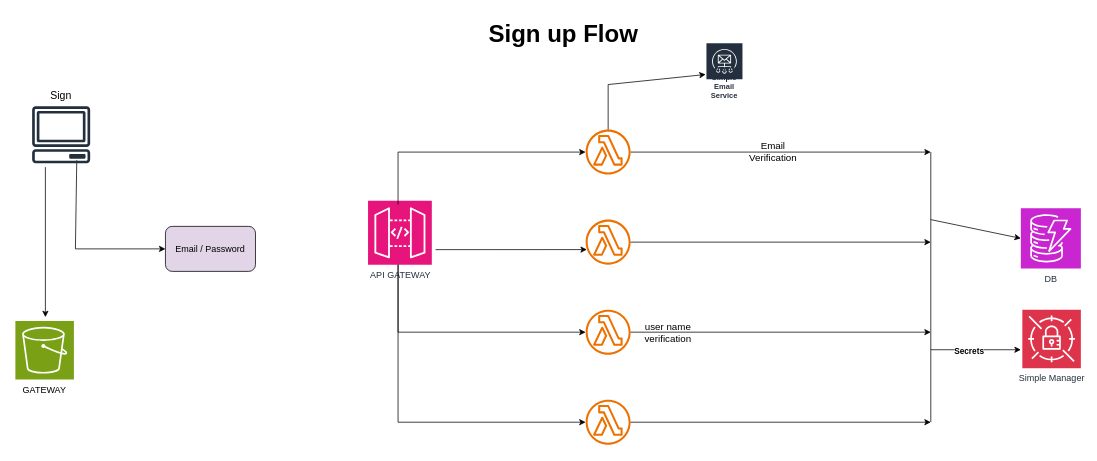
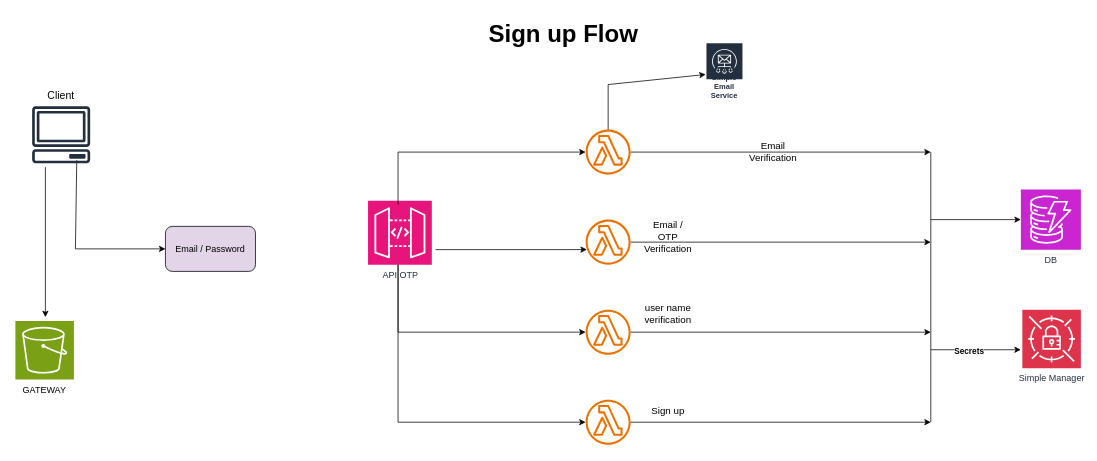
node "Sign": label "Sign" -> "Client"
node "Email / OTP Verification": added
node "DB": moved (1050, 238) -> (1050, 219)
node "API GATEWAY": label "API GATEWAY" -> "API OTP"
node "user name verification": moved (668, 332) -> (668, 313)
node "Sign up": added
